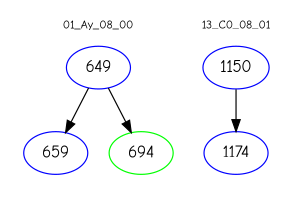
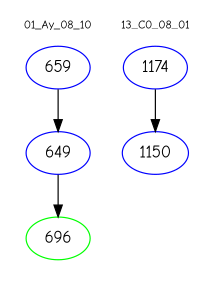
cluster "01_Ay_08_00": label "01_Ay_08_00" -> "01_Ay_08_10"
edge "1150" -> "1174": reversed
edge "649" -> "659": reversed
node "694": label "694" -> "696"
